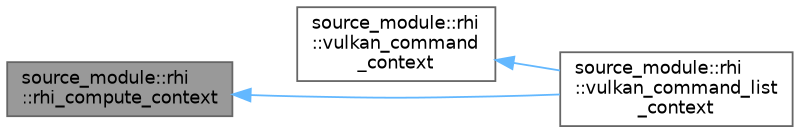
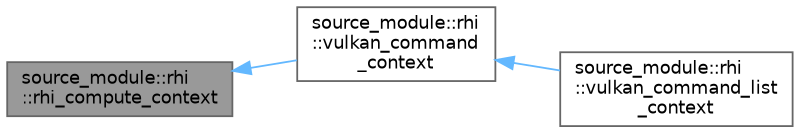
edge "source_module::rhi ::vulkan_command_list _context" -> "source_module::rhi ::rhi_compute_context": now "source_module::rhi ::vulkan_command _context" -> "source_module::rhi ::rhi_compute_context"
